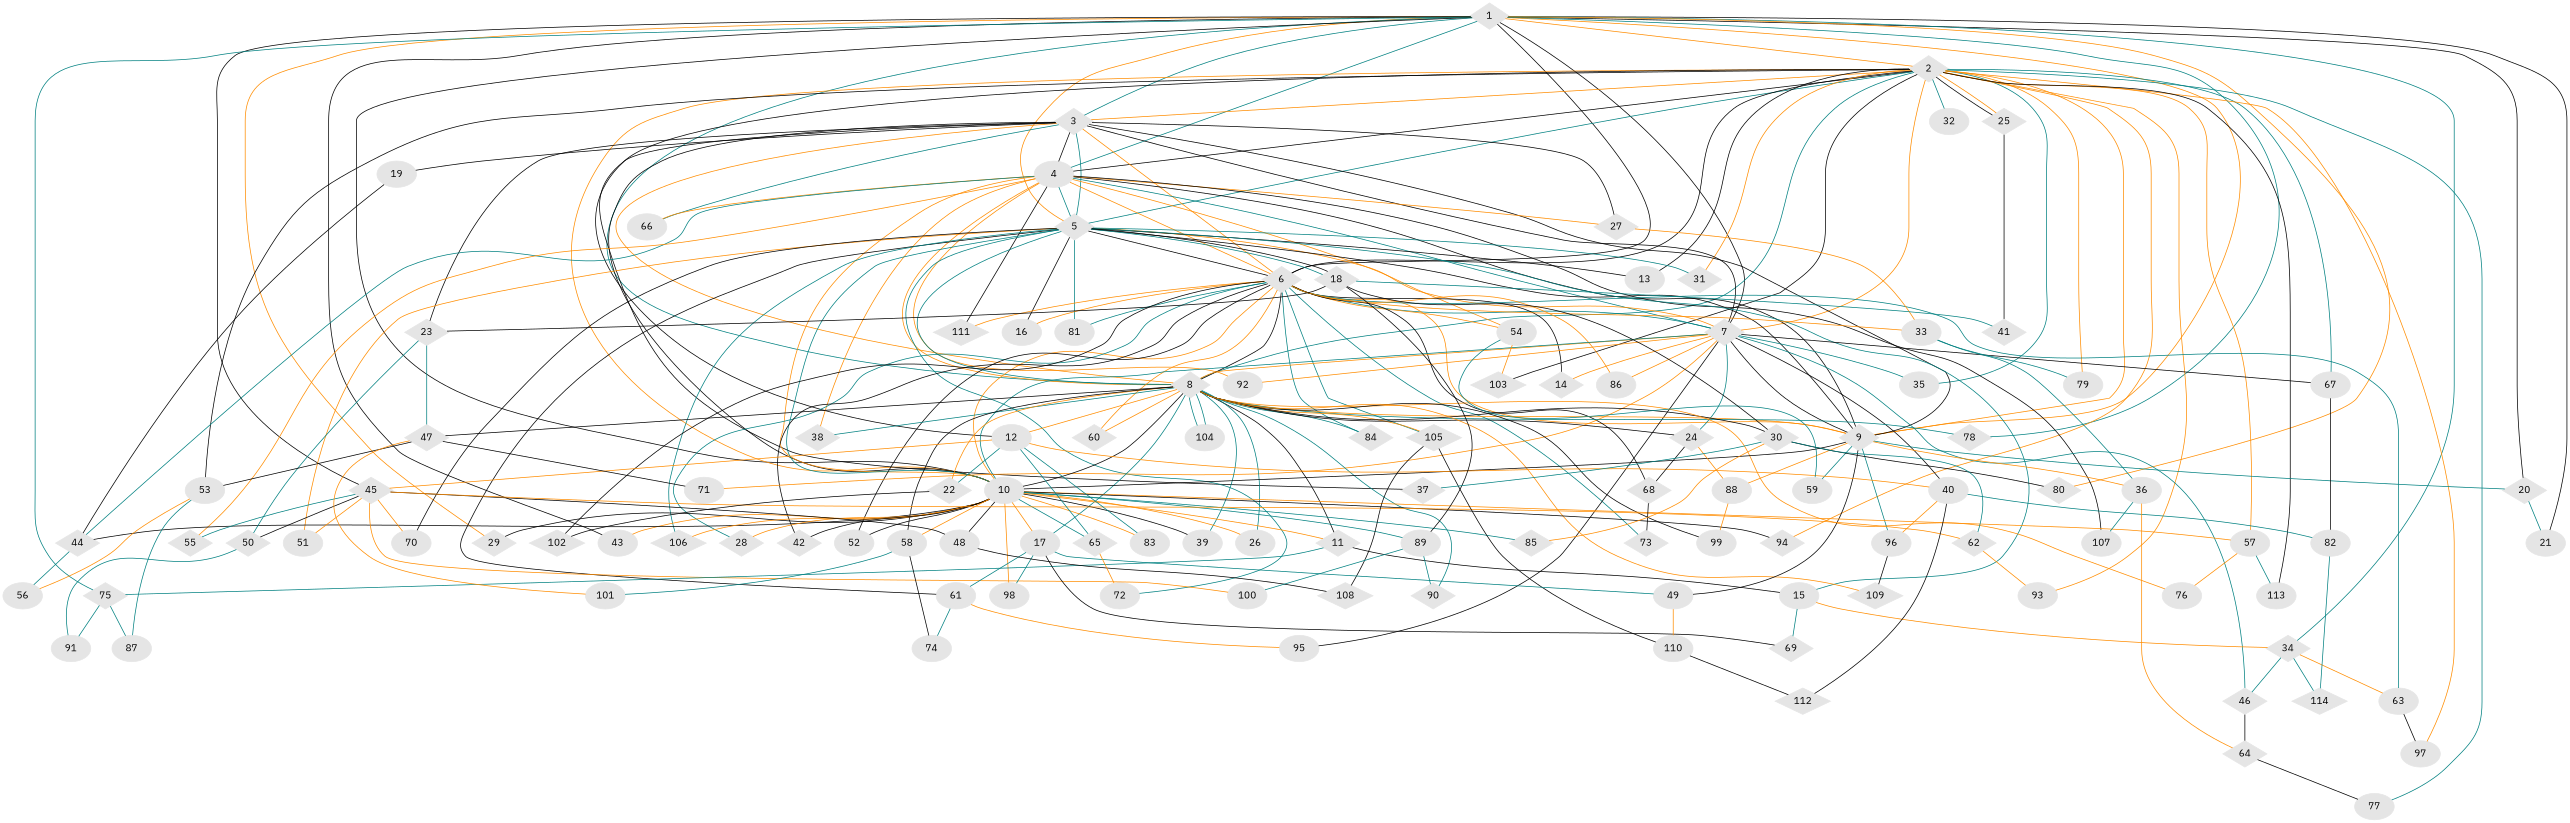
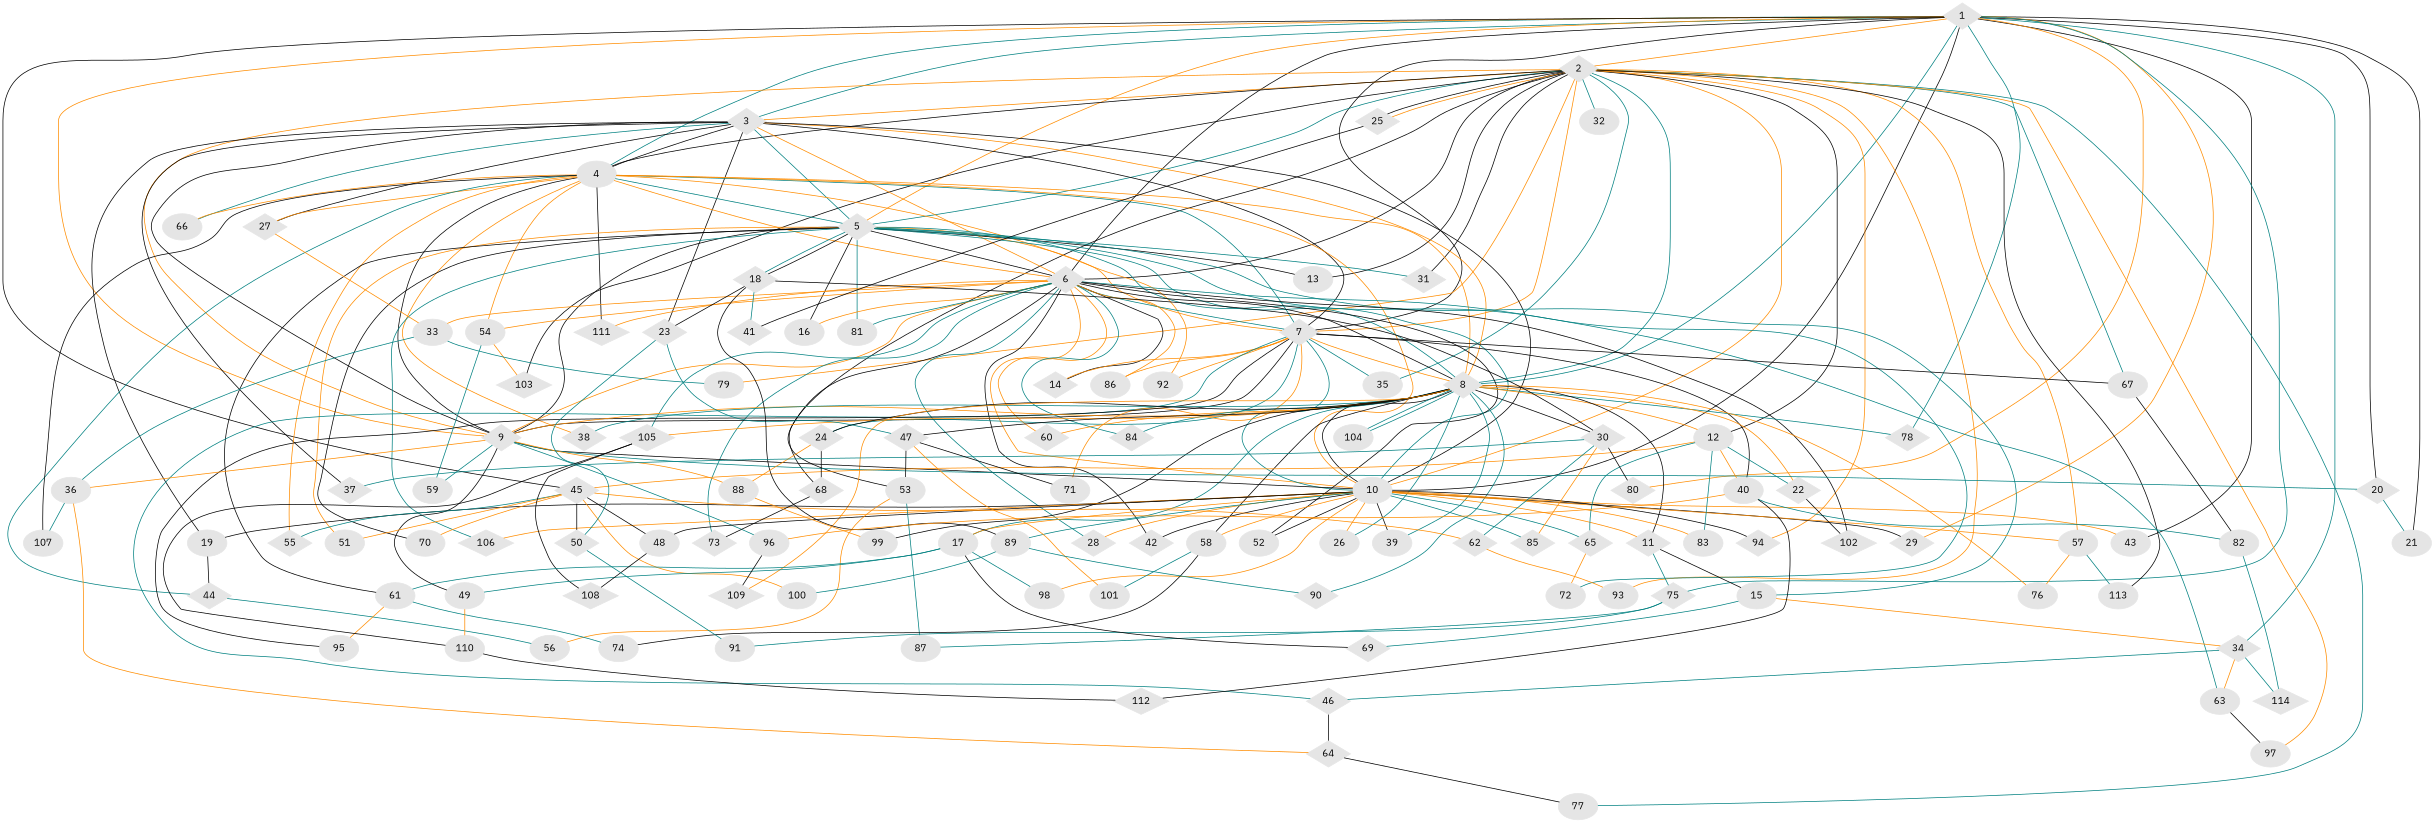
edge "2" -- "31": color darkorange -> black
edge "10" -- "44": now "10" -- "19"
